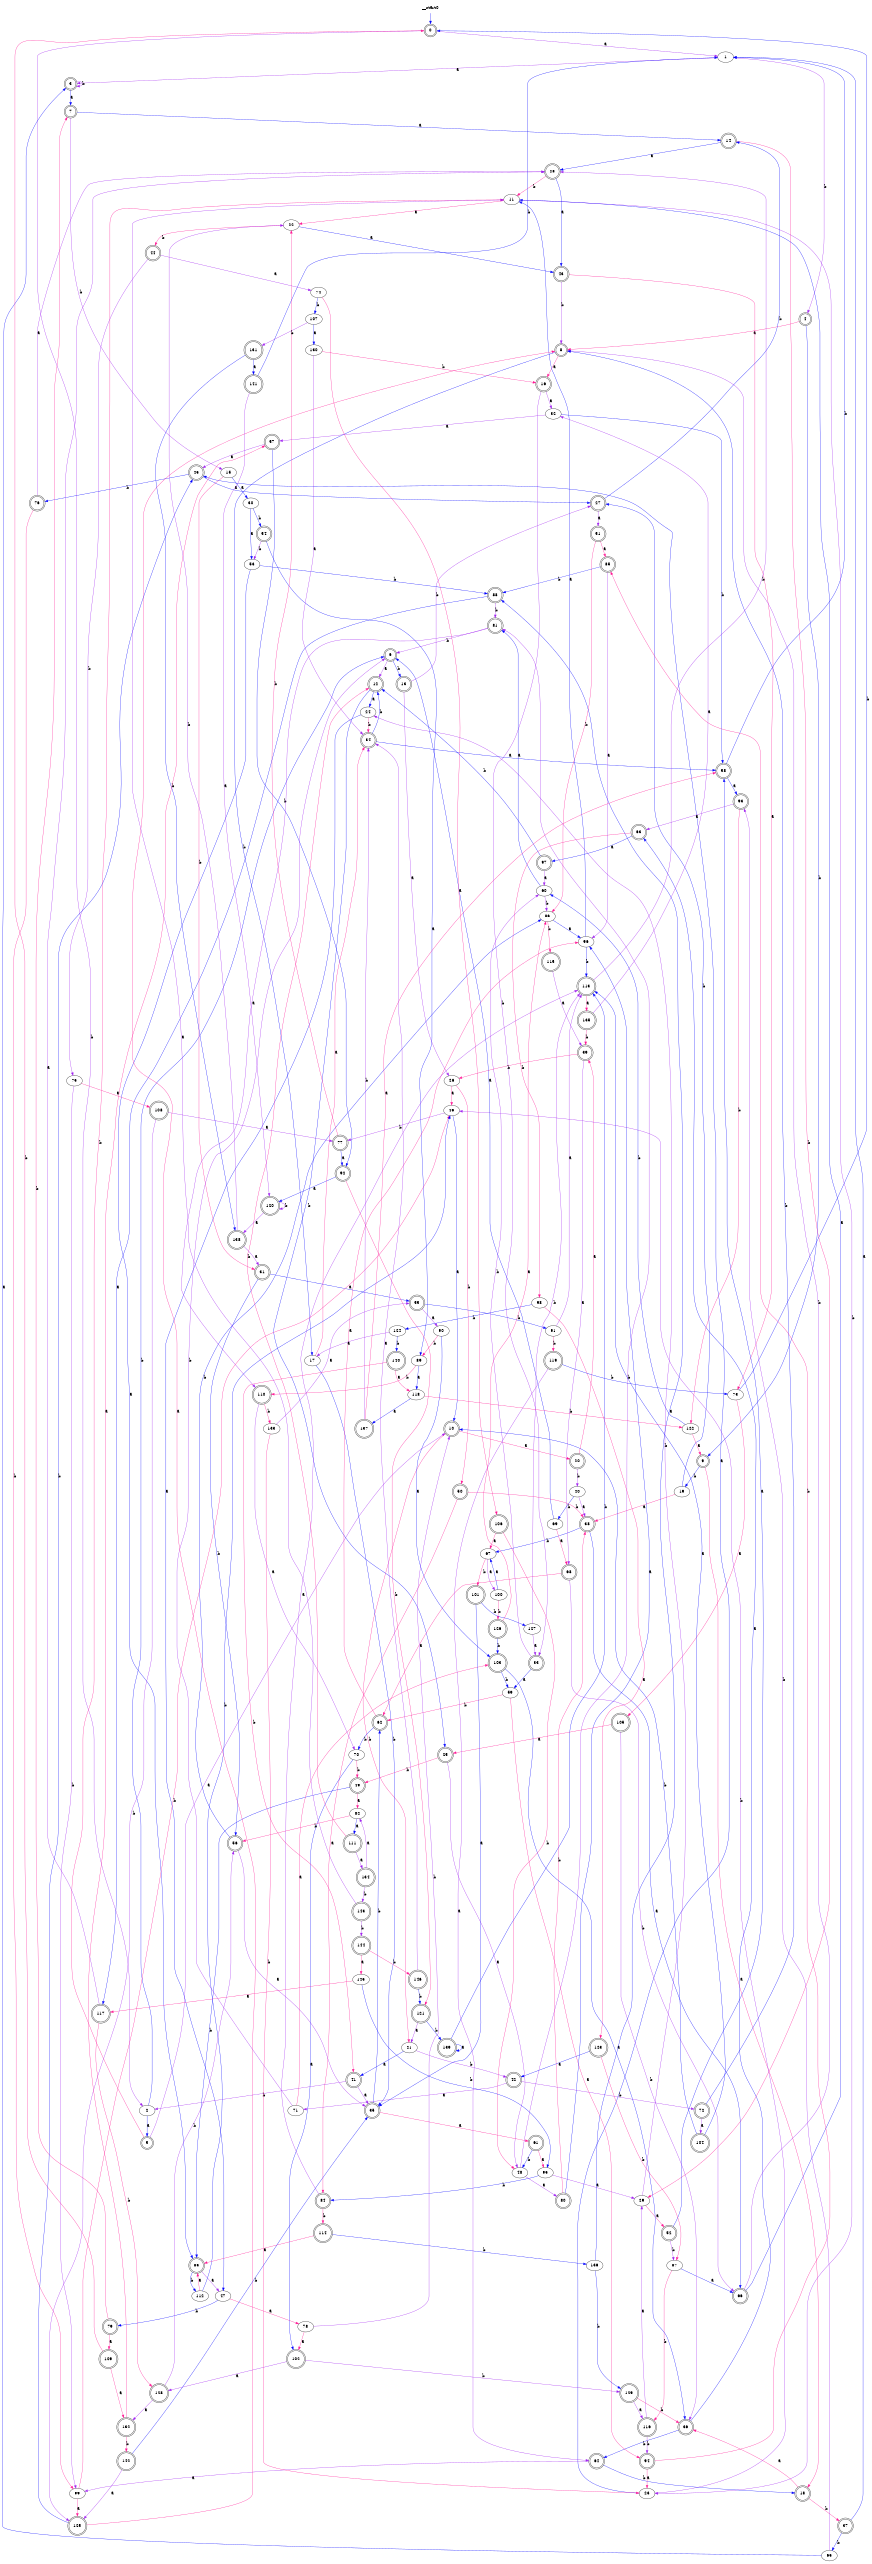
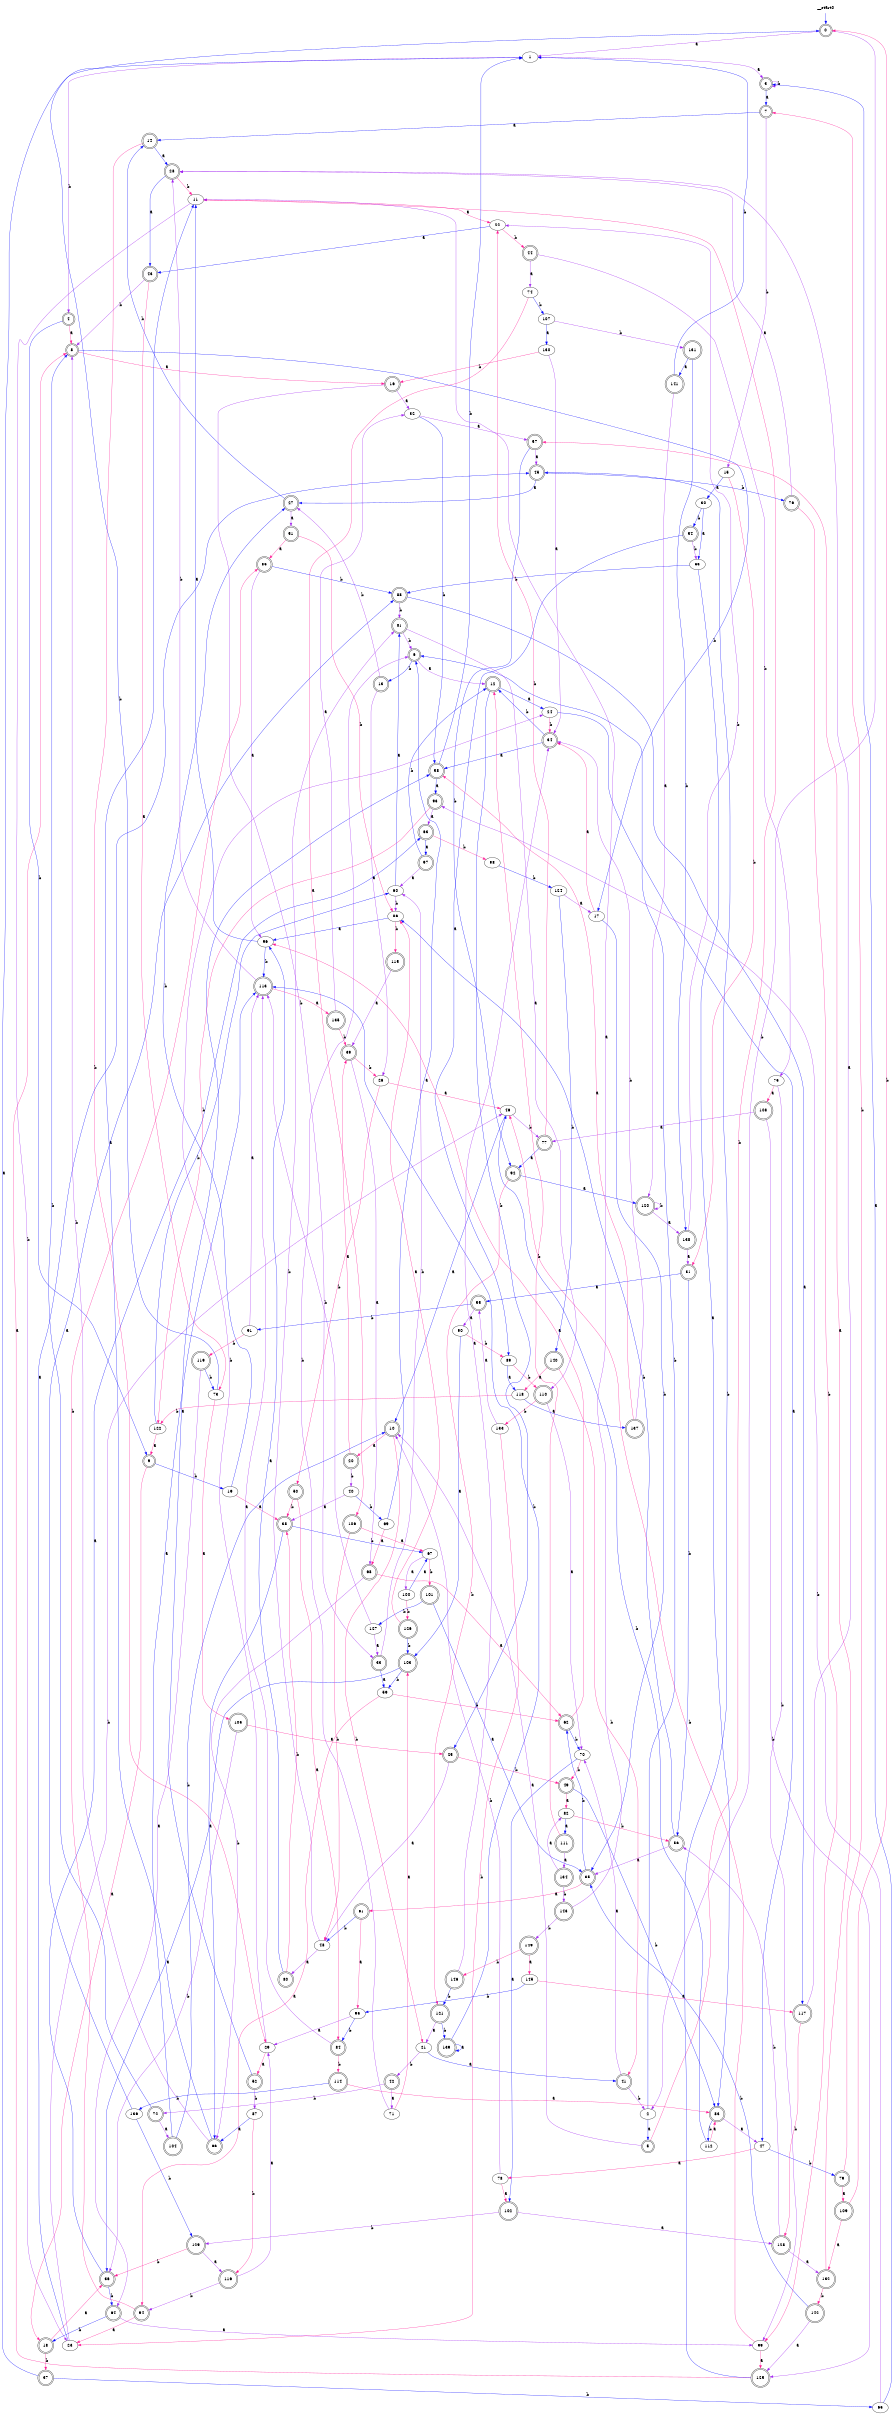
node "144": label "144" -> "149"
node "123": removed
edge "41" -> "35": now "41" -> "70"
